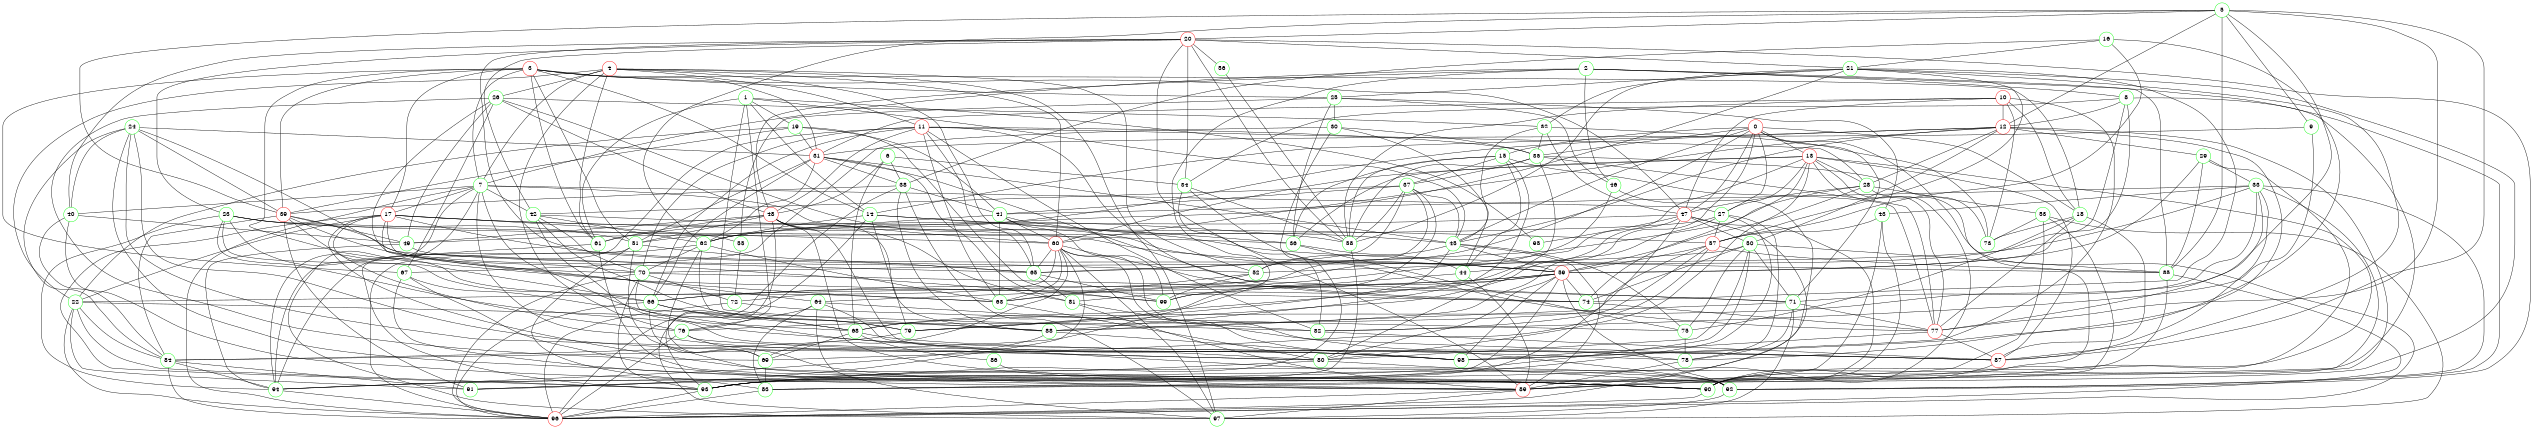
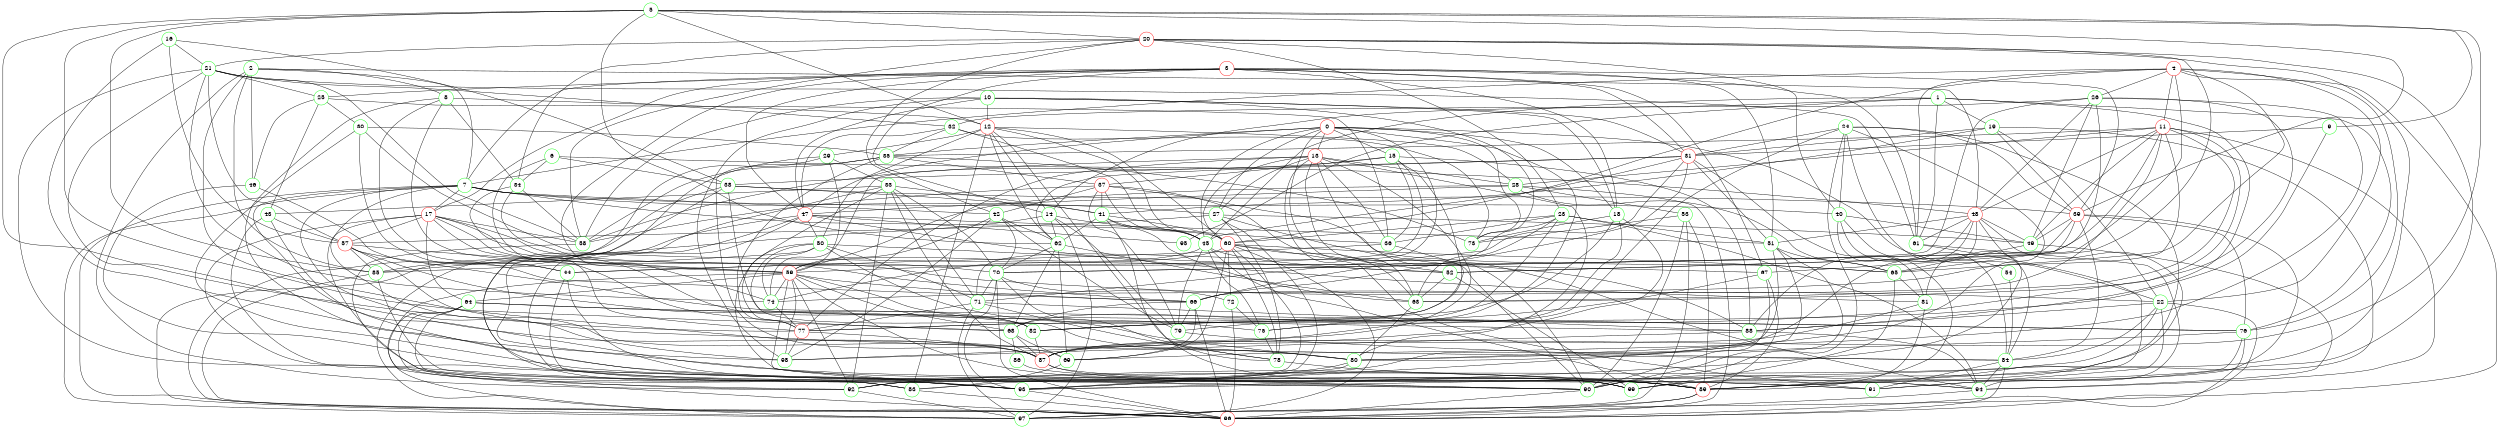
node "56": removed
node "10": color red -> green
edge "0" -- "73": added
node "37": color green -> red
edge "11" -- "65": now "11" -- "49"
node "55": removed
node "54": added
edge "62" -- "96": now "59" -- "96"
edge "87" -- "99": added
